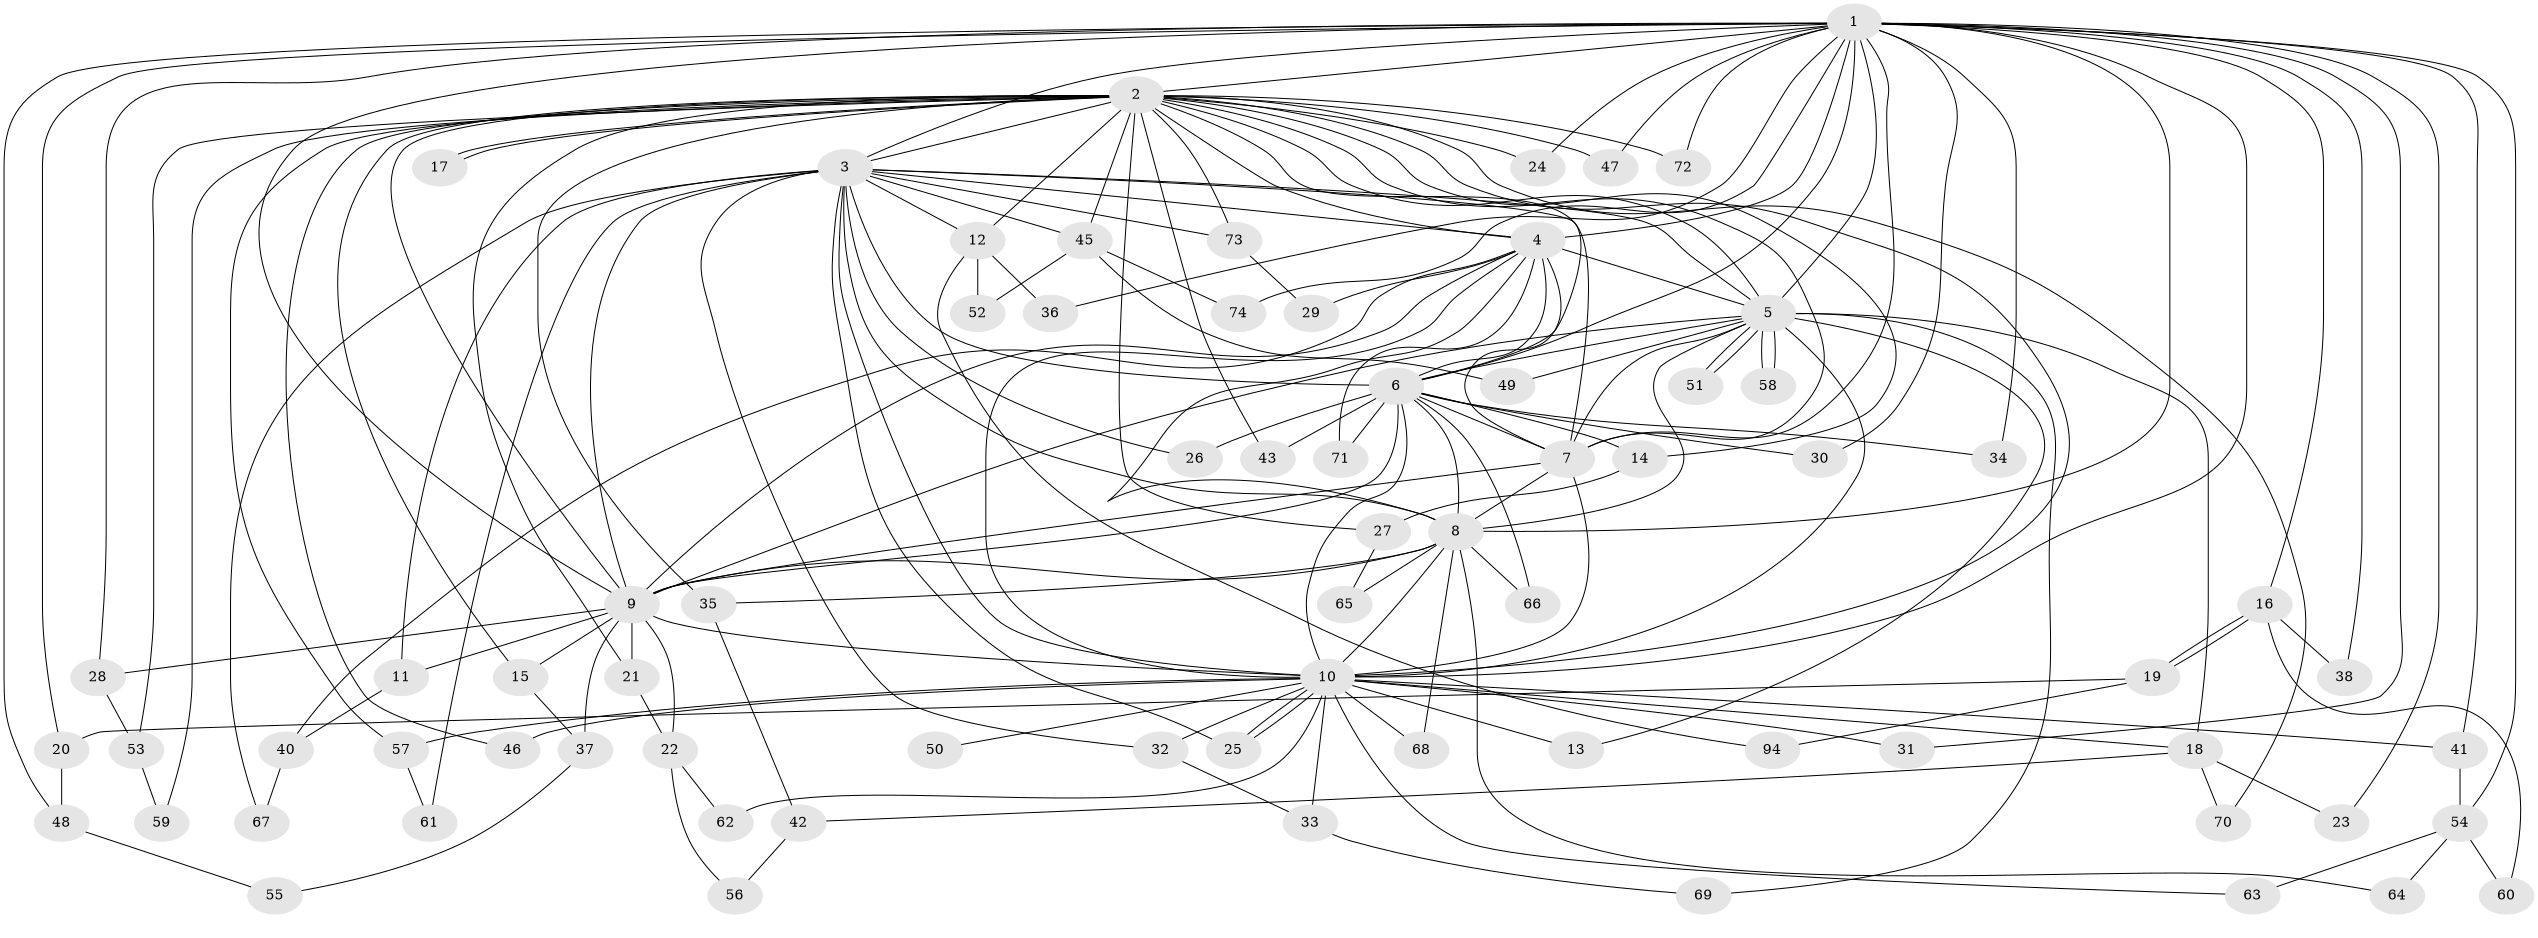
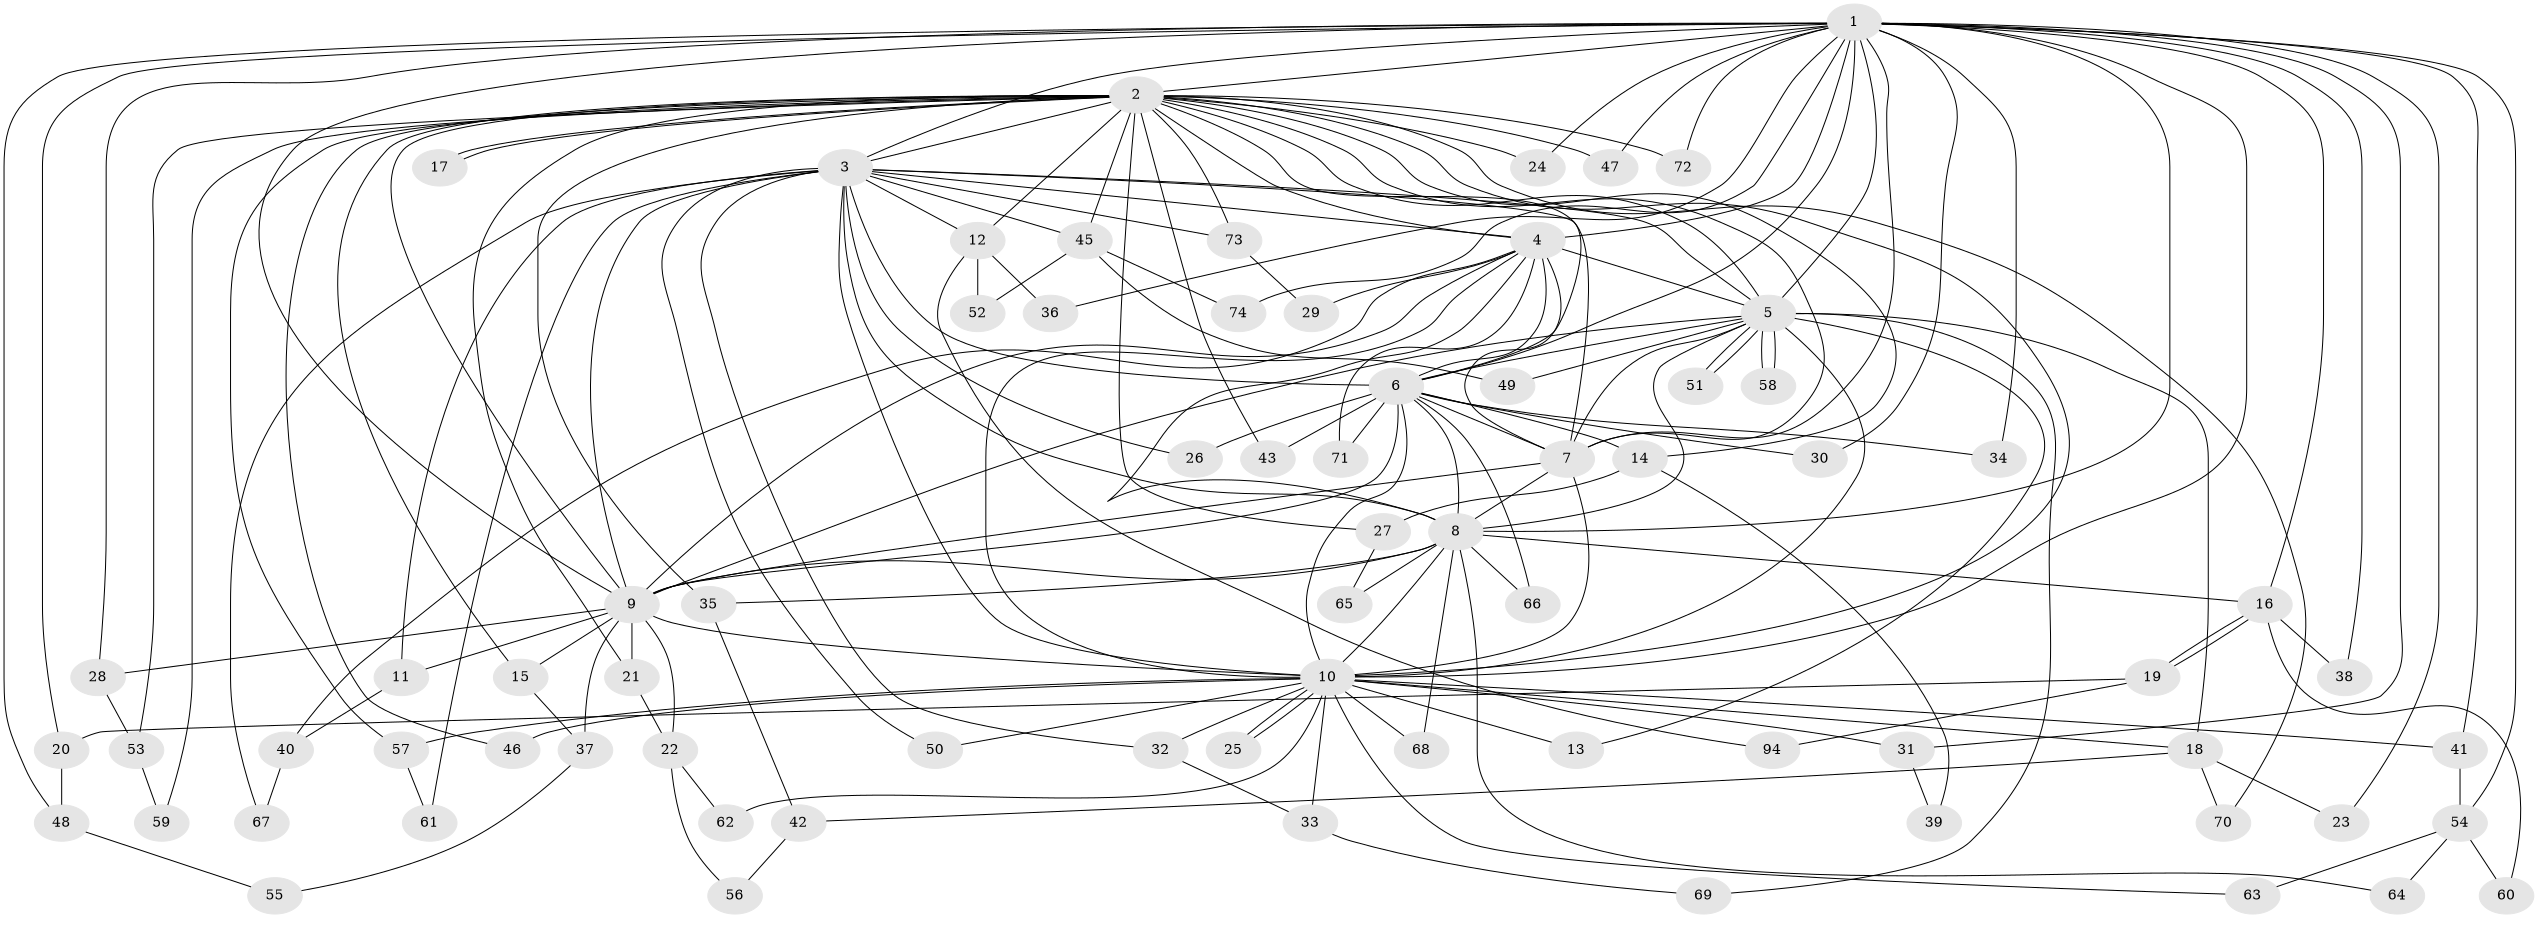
edge "3" -- "25": now "3" -- "50"
edge "8" -- "16": added
node "39": added
